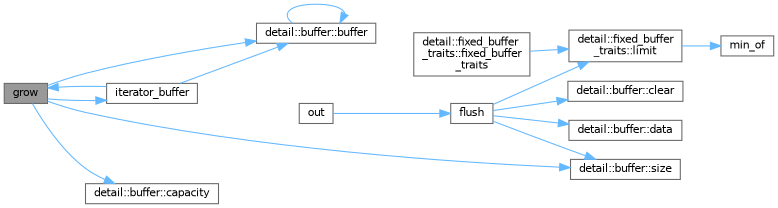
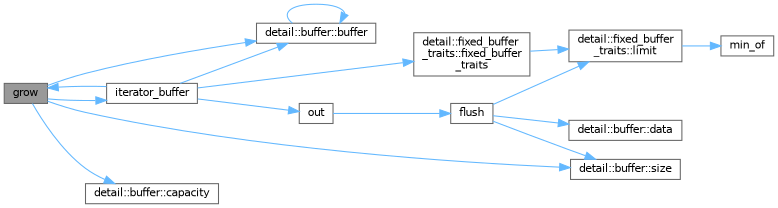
edge "iterator_buffer" -> "detail::fixed_buffer _traits::fixed_buffer _traits": added
node "detail::buffer::clear": removed
edge "iterator_buffer" -> "out": added
